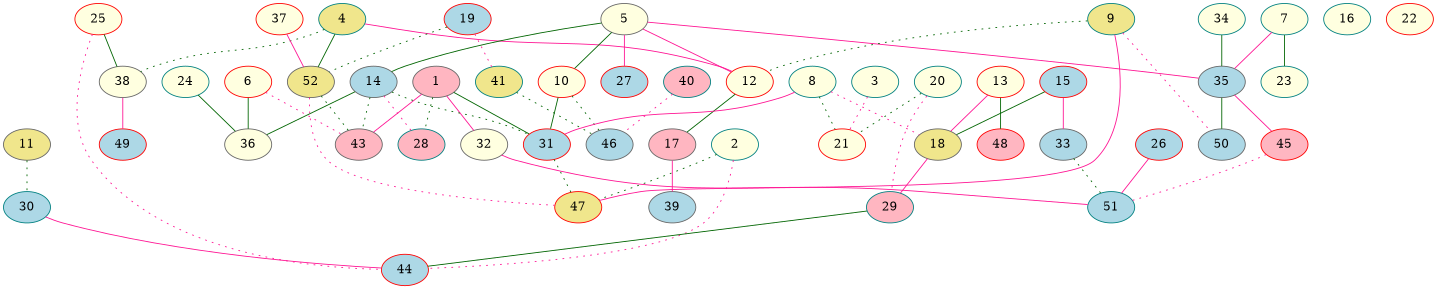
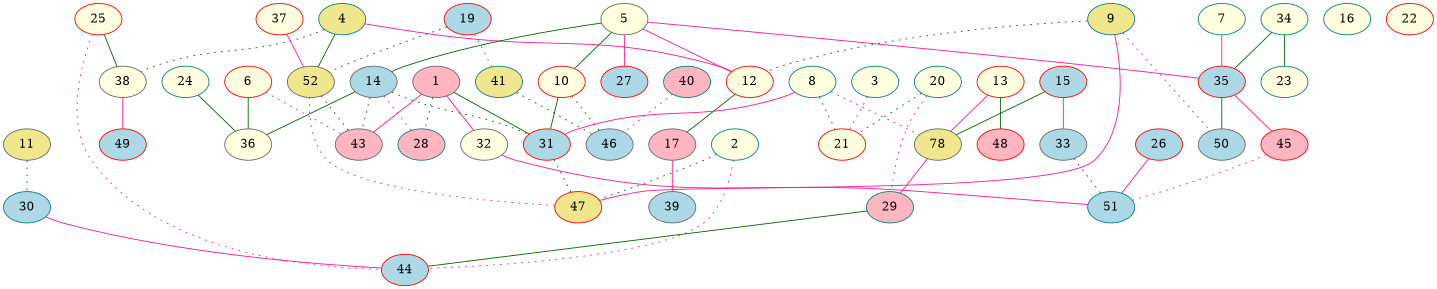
edge "7" -- "23": now "34" -- "23"
node "35": color gray40 -> red
node "18": label "18" -> "78"
